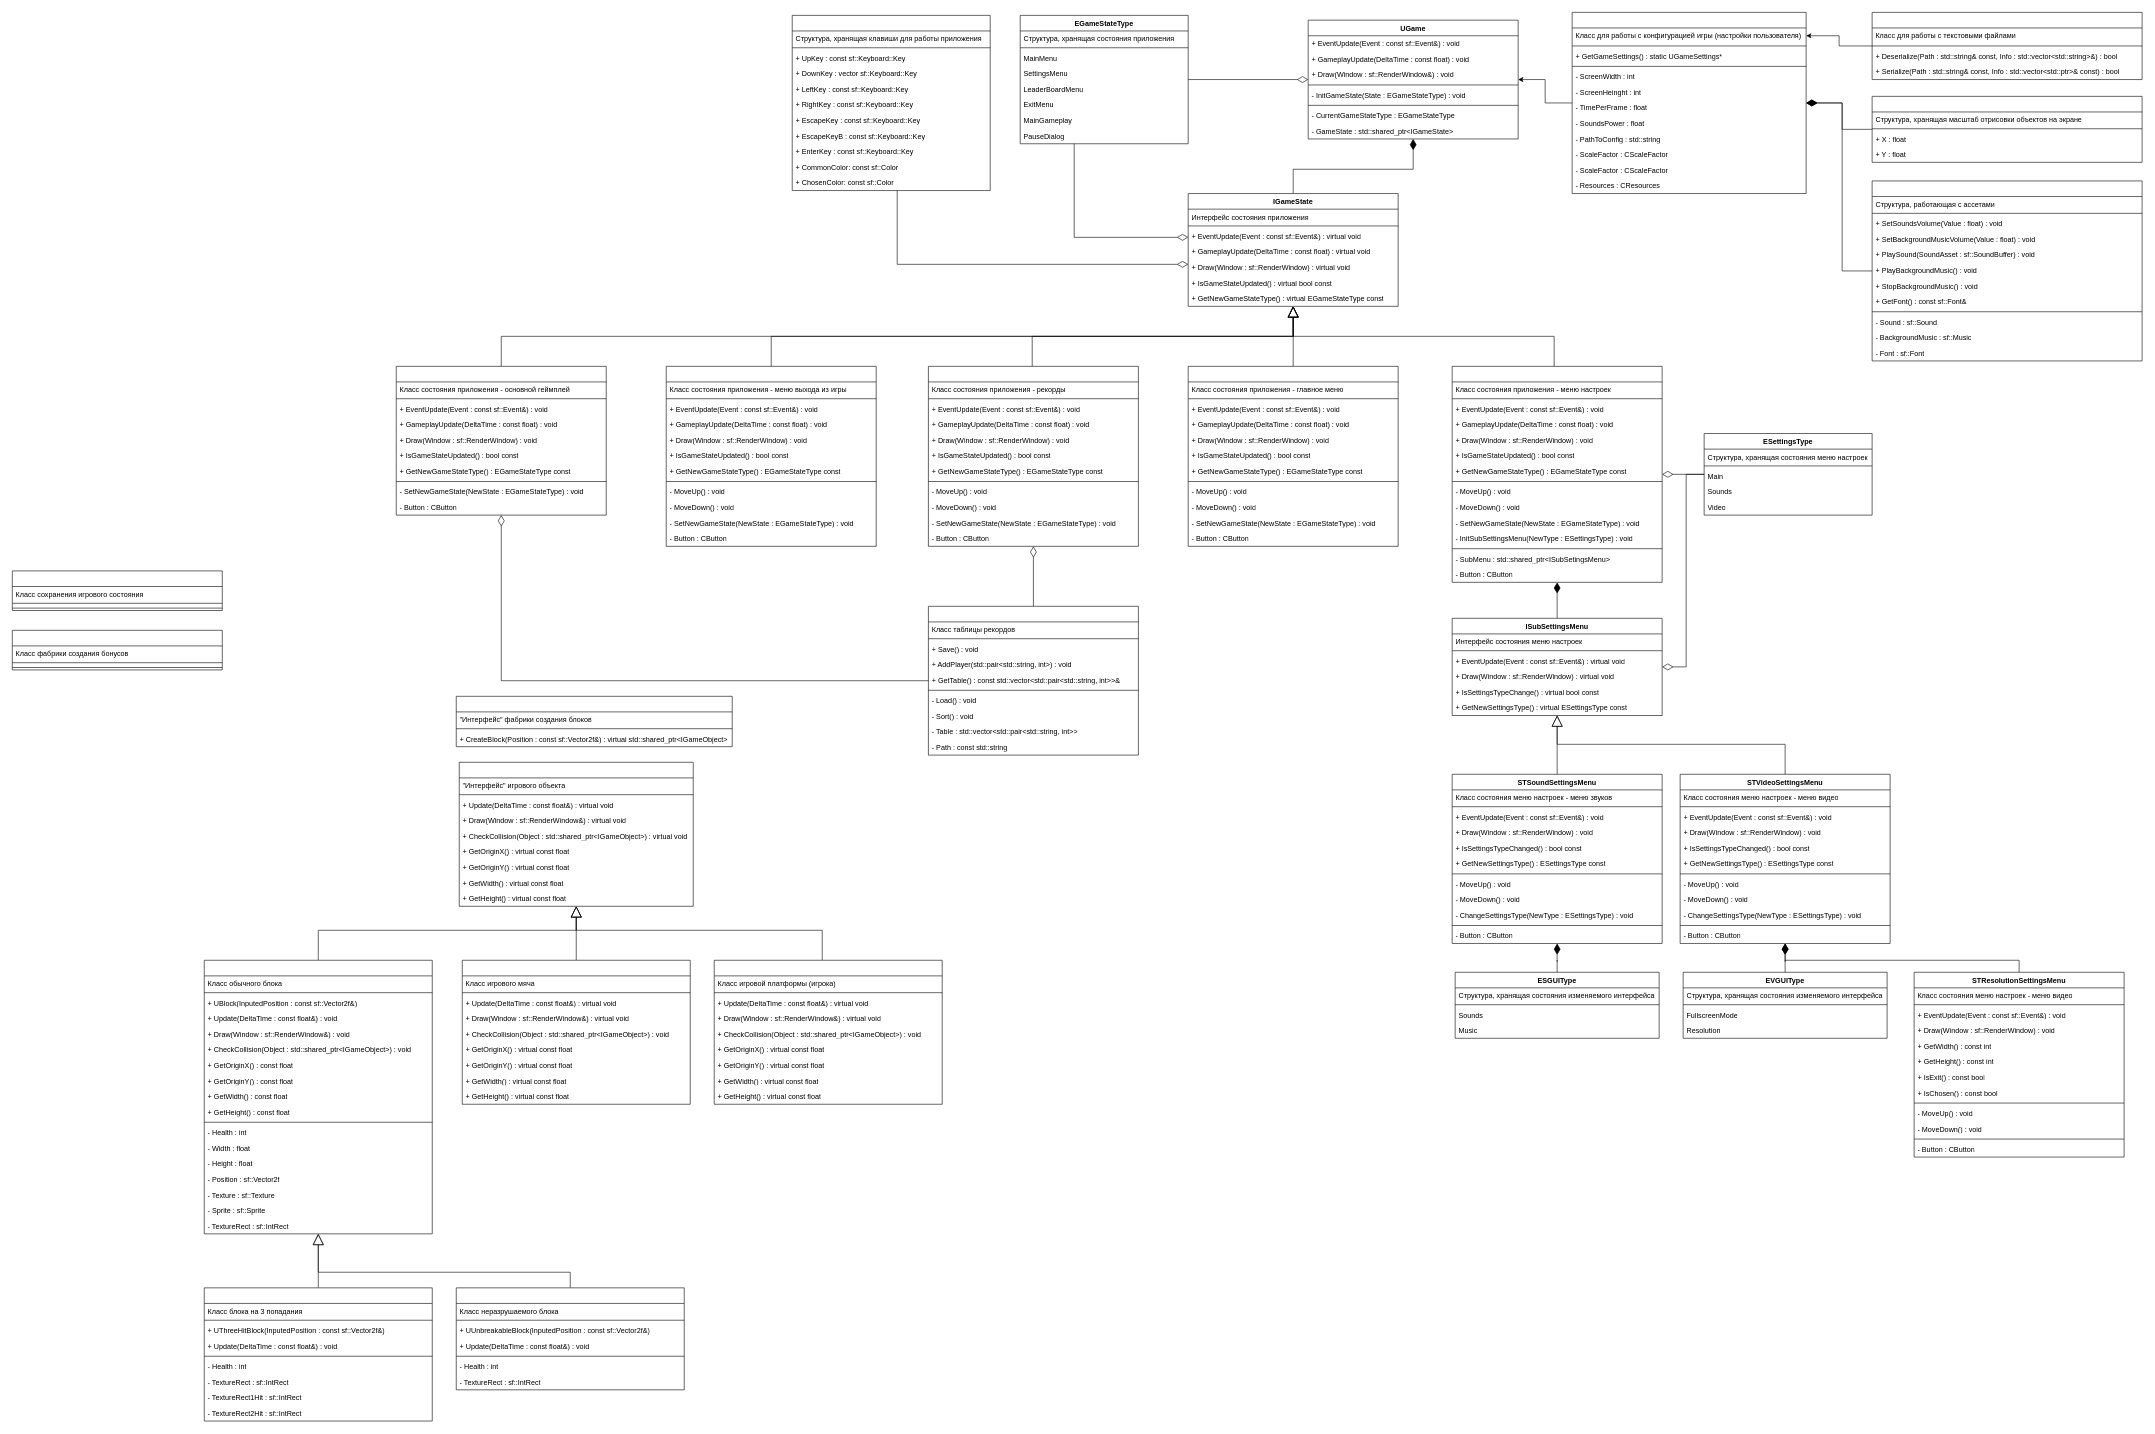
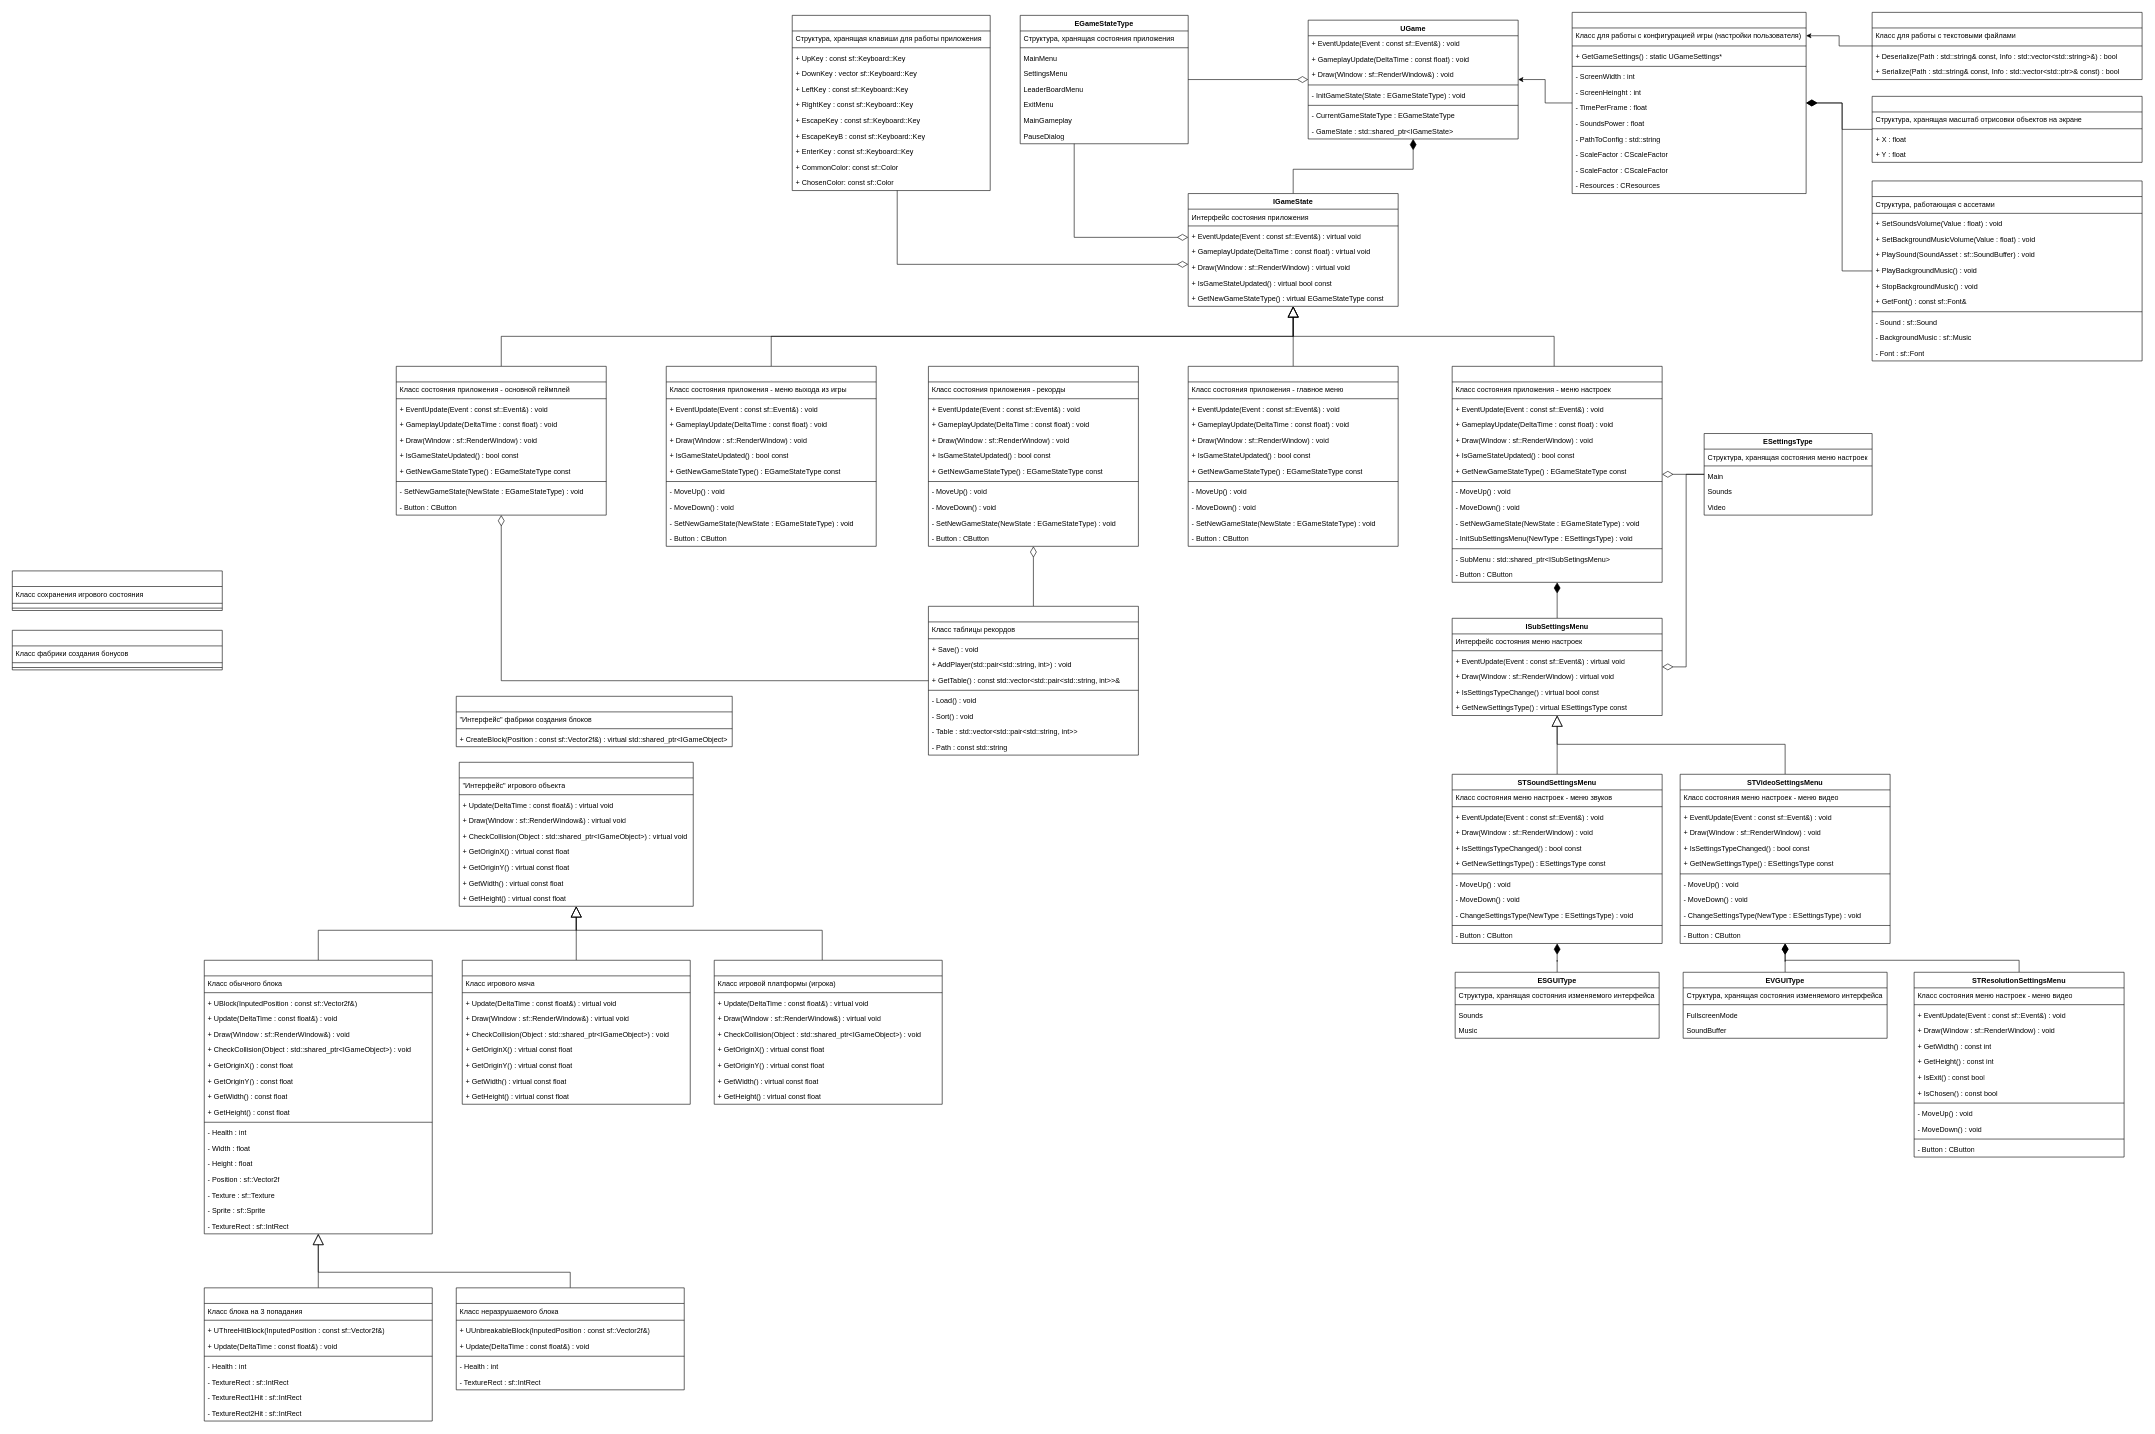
edge "SLeaderBoardMenu" -> "IGameState": removed
node "Resolution": label "Resolution" -> "SoundBuffer"
